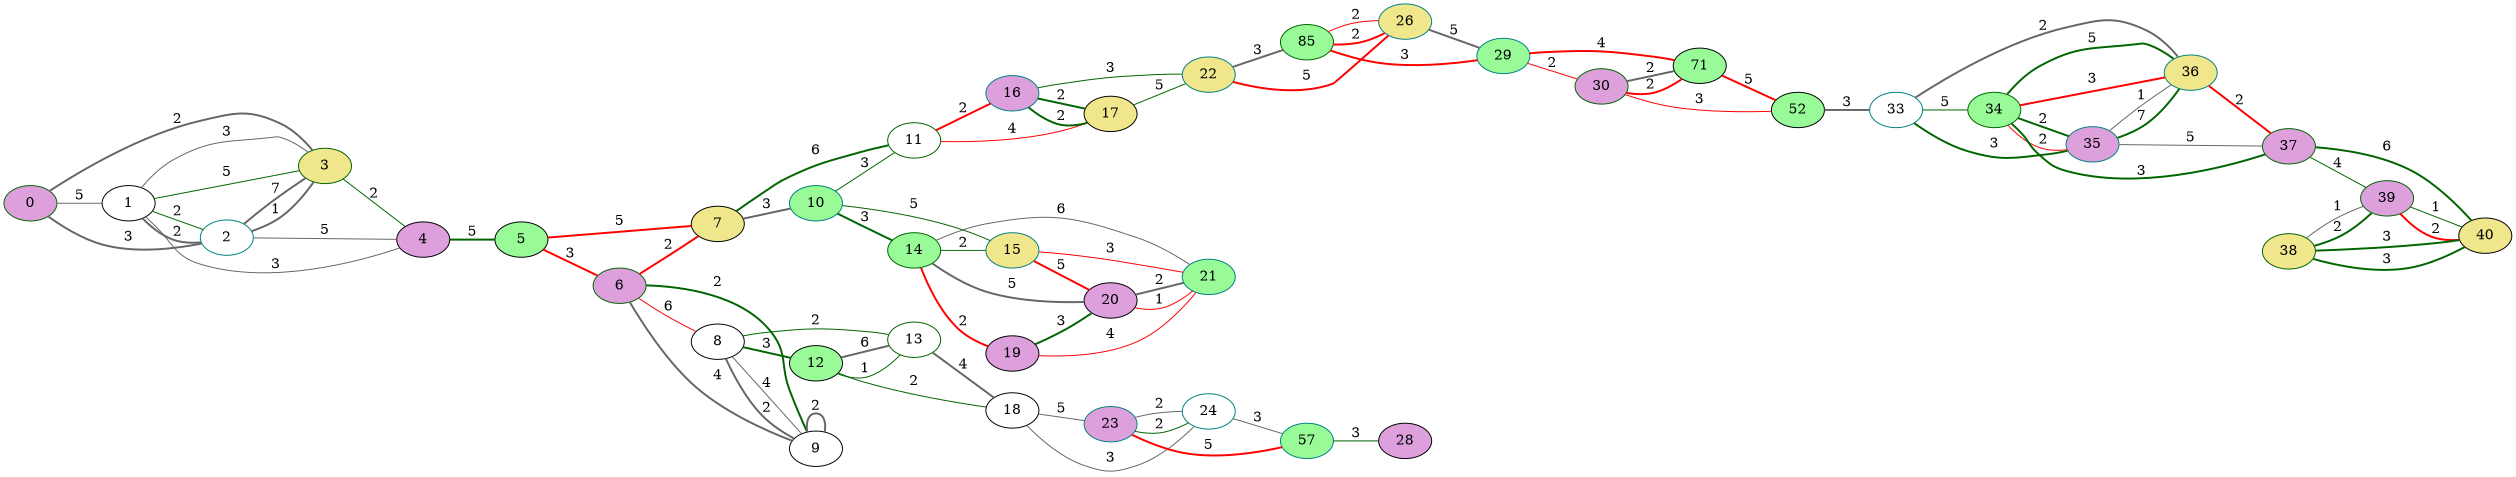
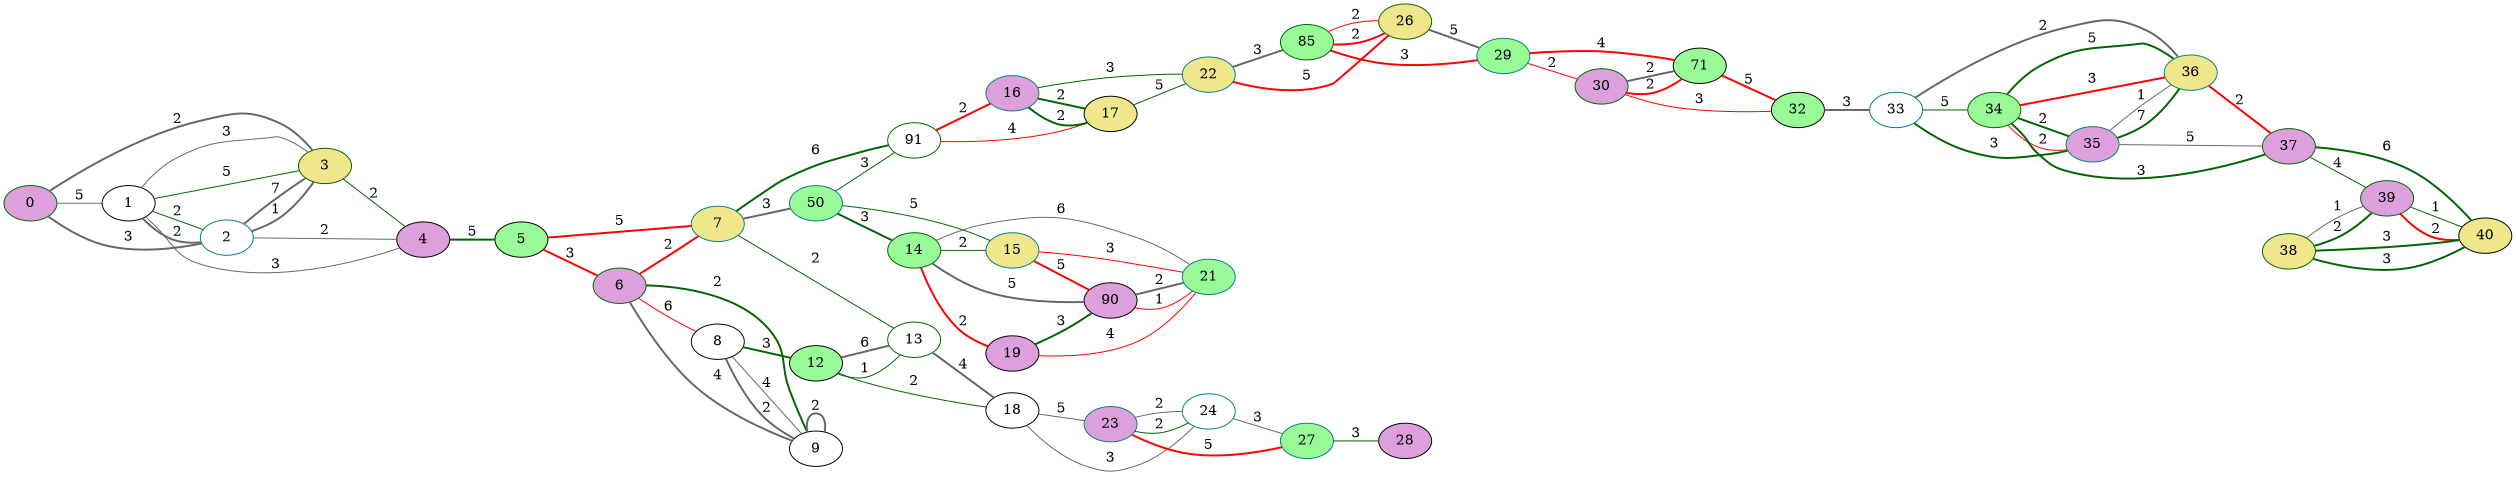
node "26": color teal -> darkgreen
node "52": label "52" -> "32"
node "11": label "11" -> "91"
node "10": label "10" -> "50"
node "7": color black -> teal
edge "2" -- "4": label "5" -> "2"
node "20": label "20" -> "90"
edge "13" -- "8": now "13" -- "7"
node "57": label "57" -> "27"
